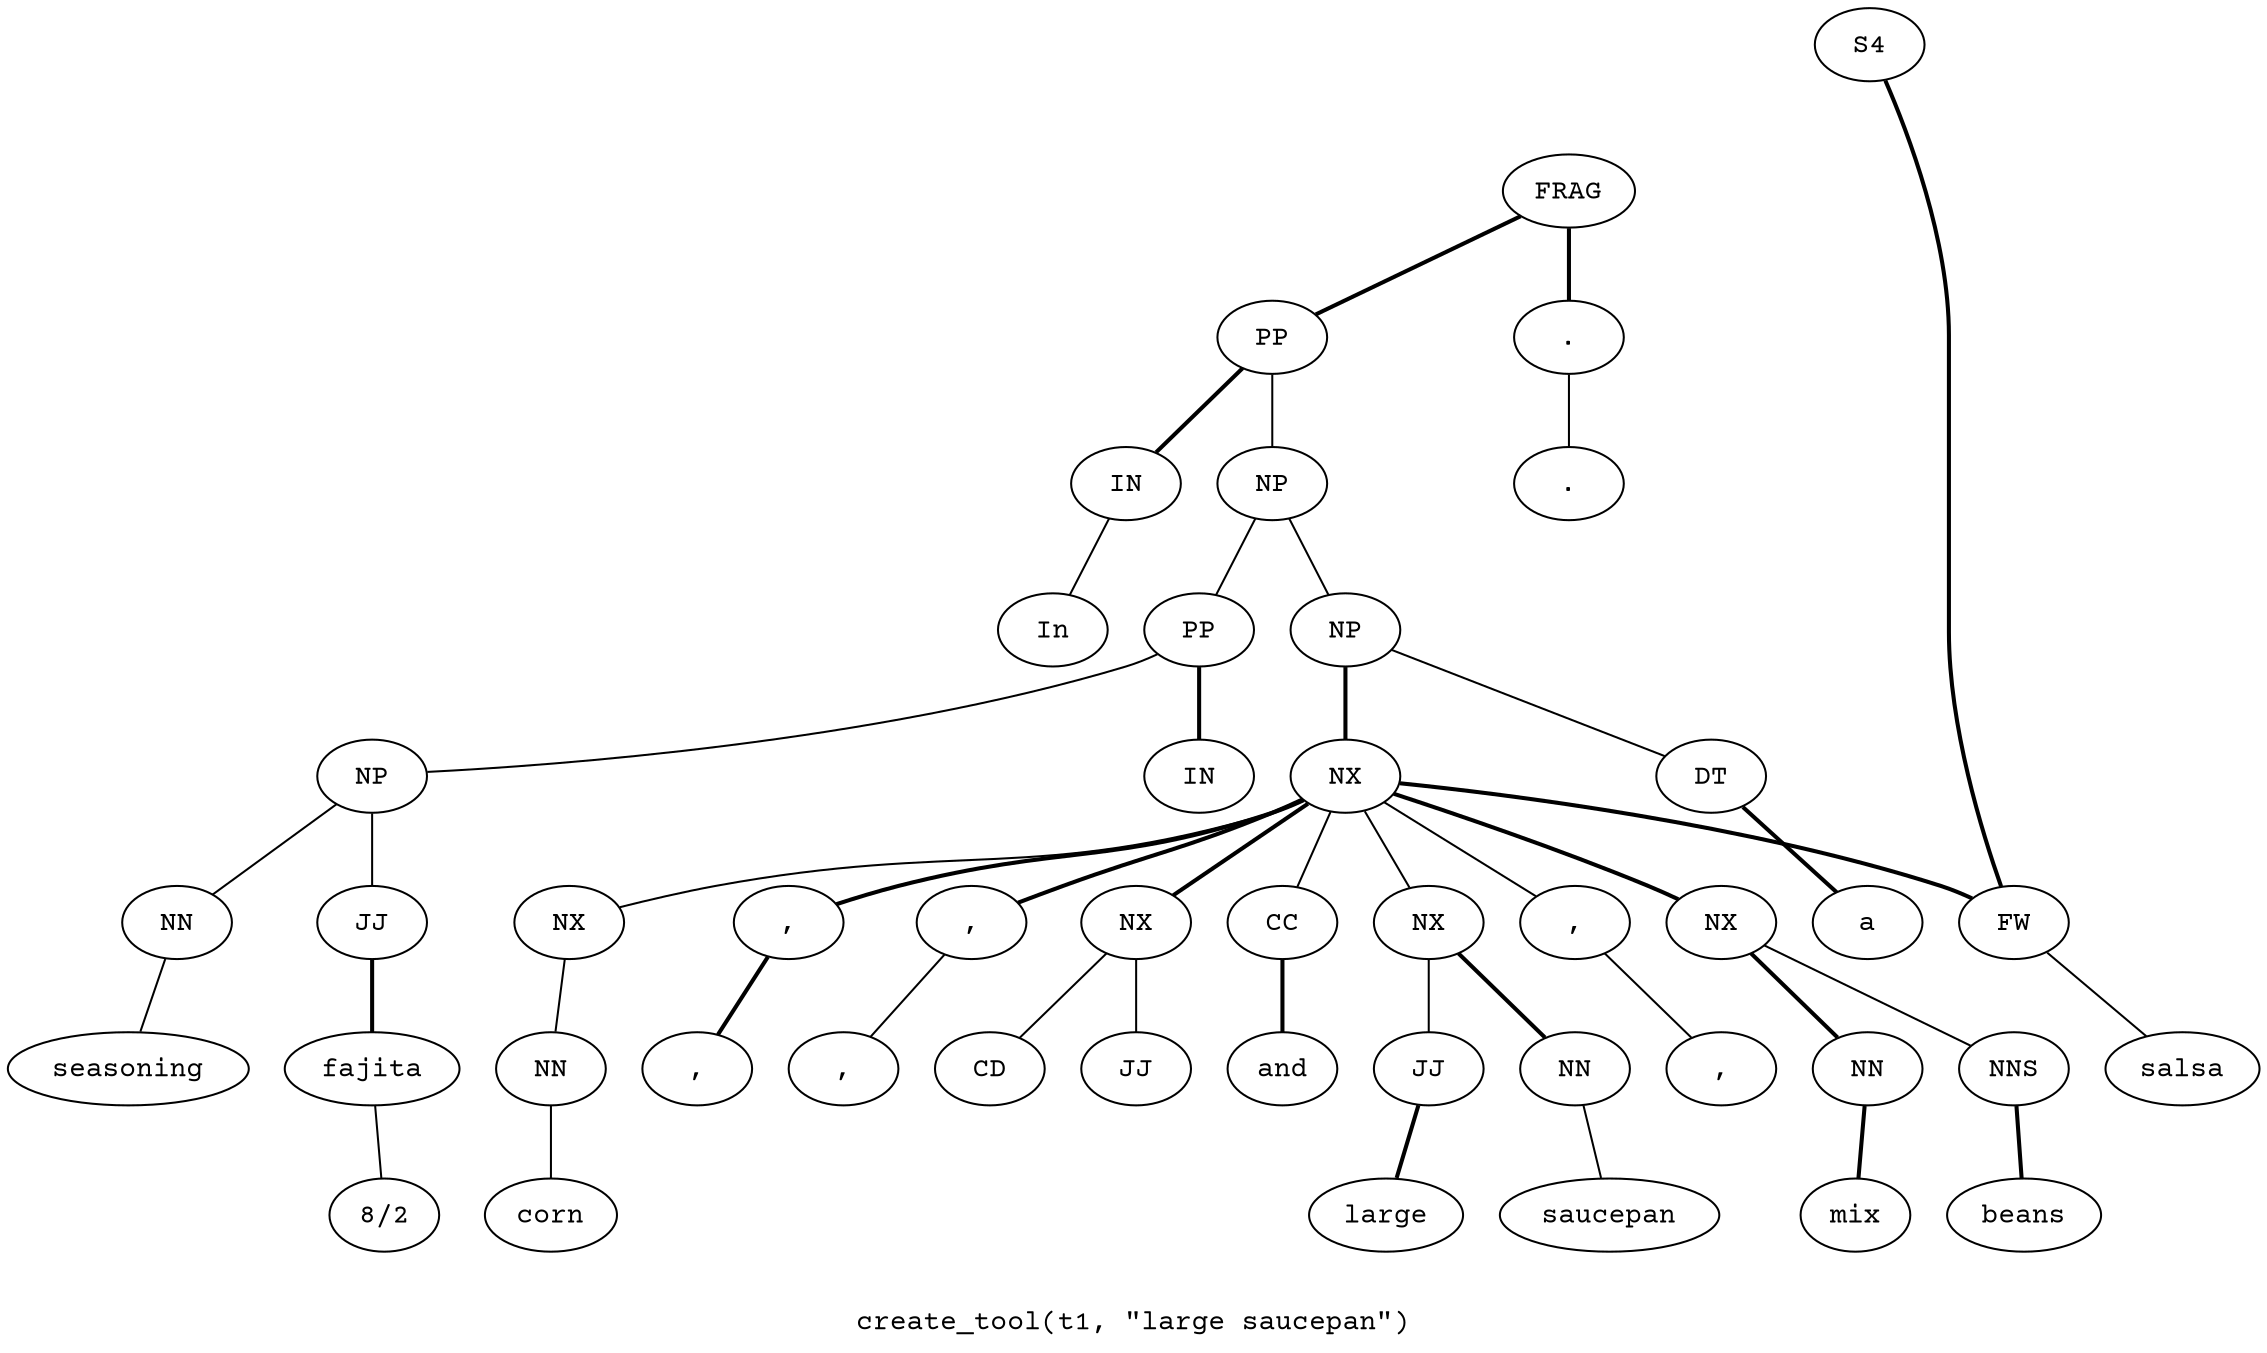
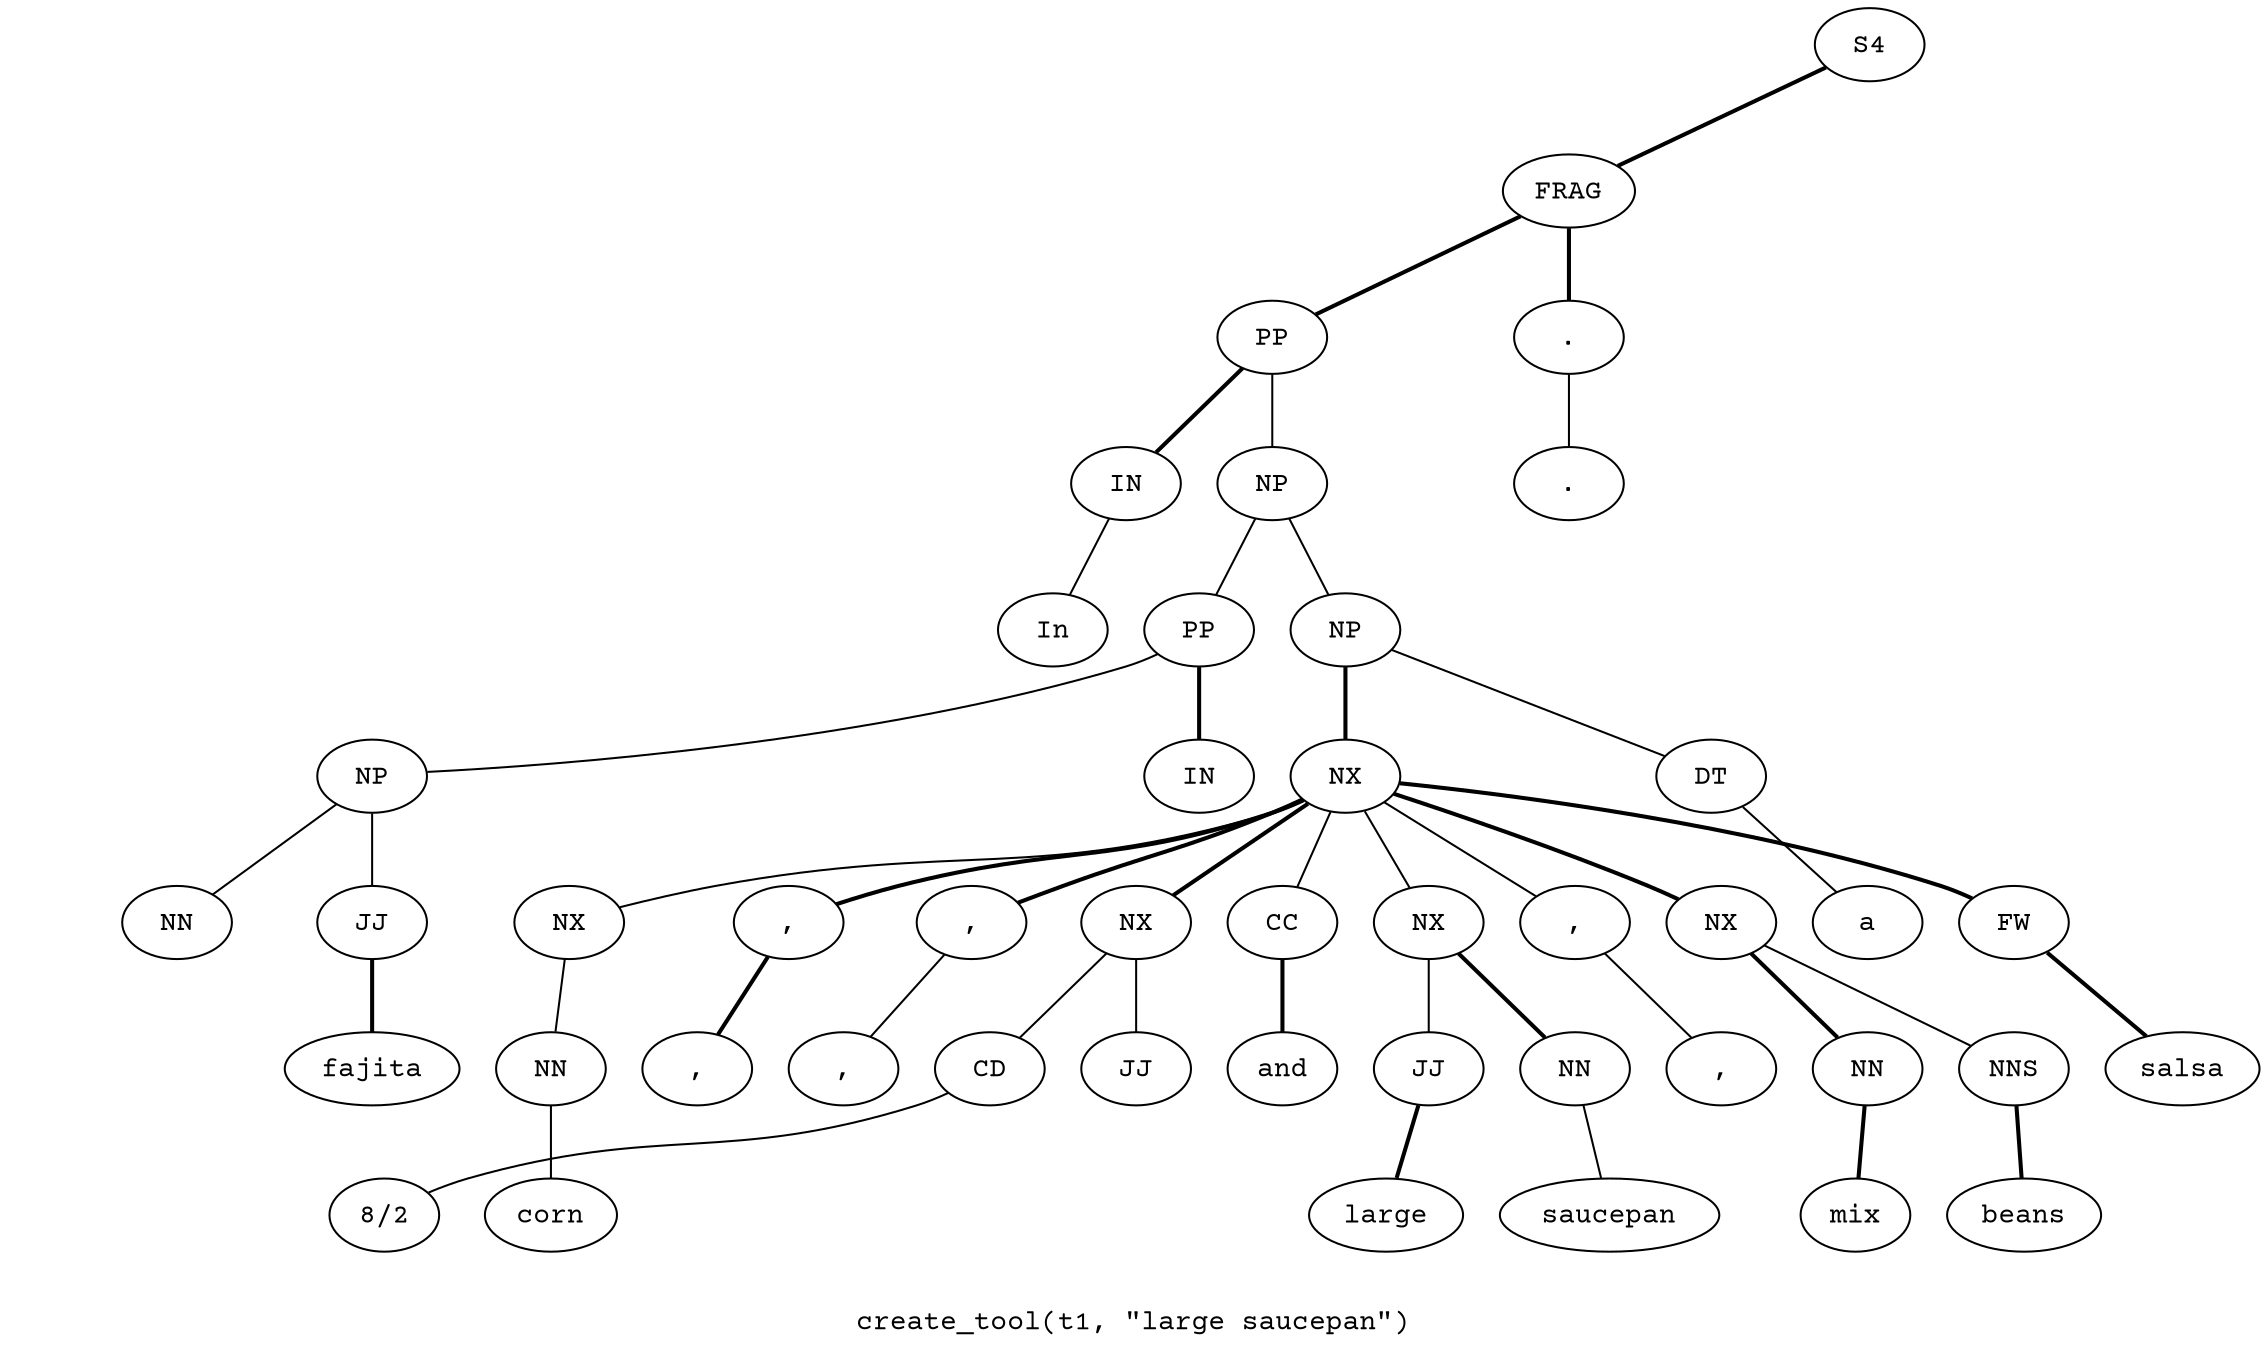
edge "S4" -- "FW": now "S4" -- "FRAG"
edge "DT" -- "a": style bold -> solid
edge "FW" -- "salsa": style solid -> bold
node "seasoning": removed
edge "fajita" -- "8/2": now "CD" -- "8/2"
